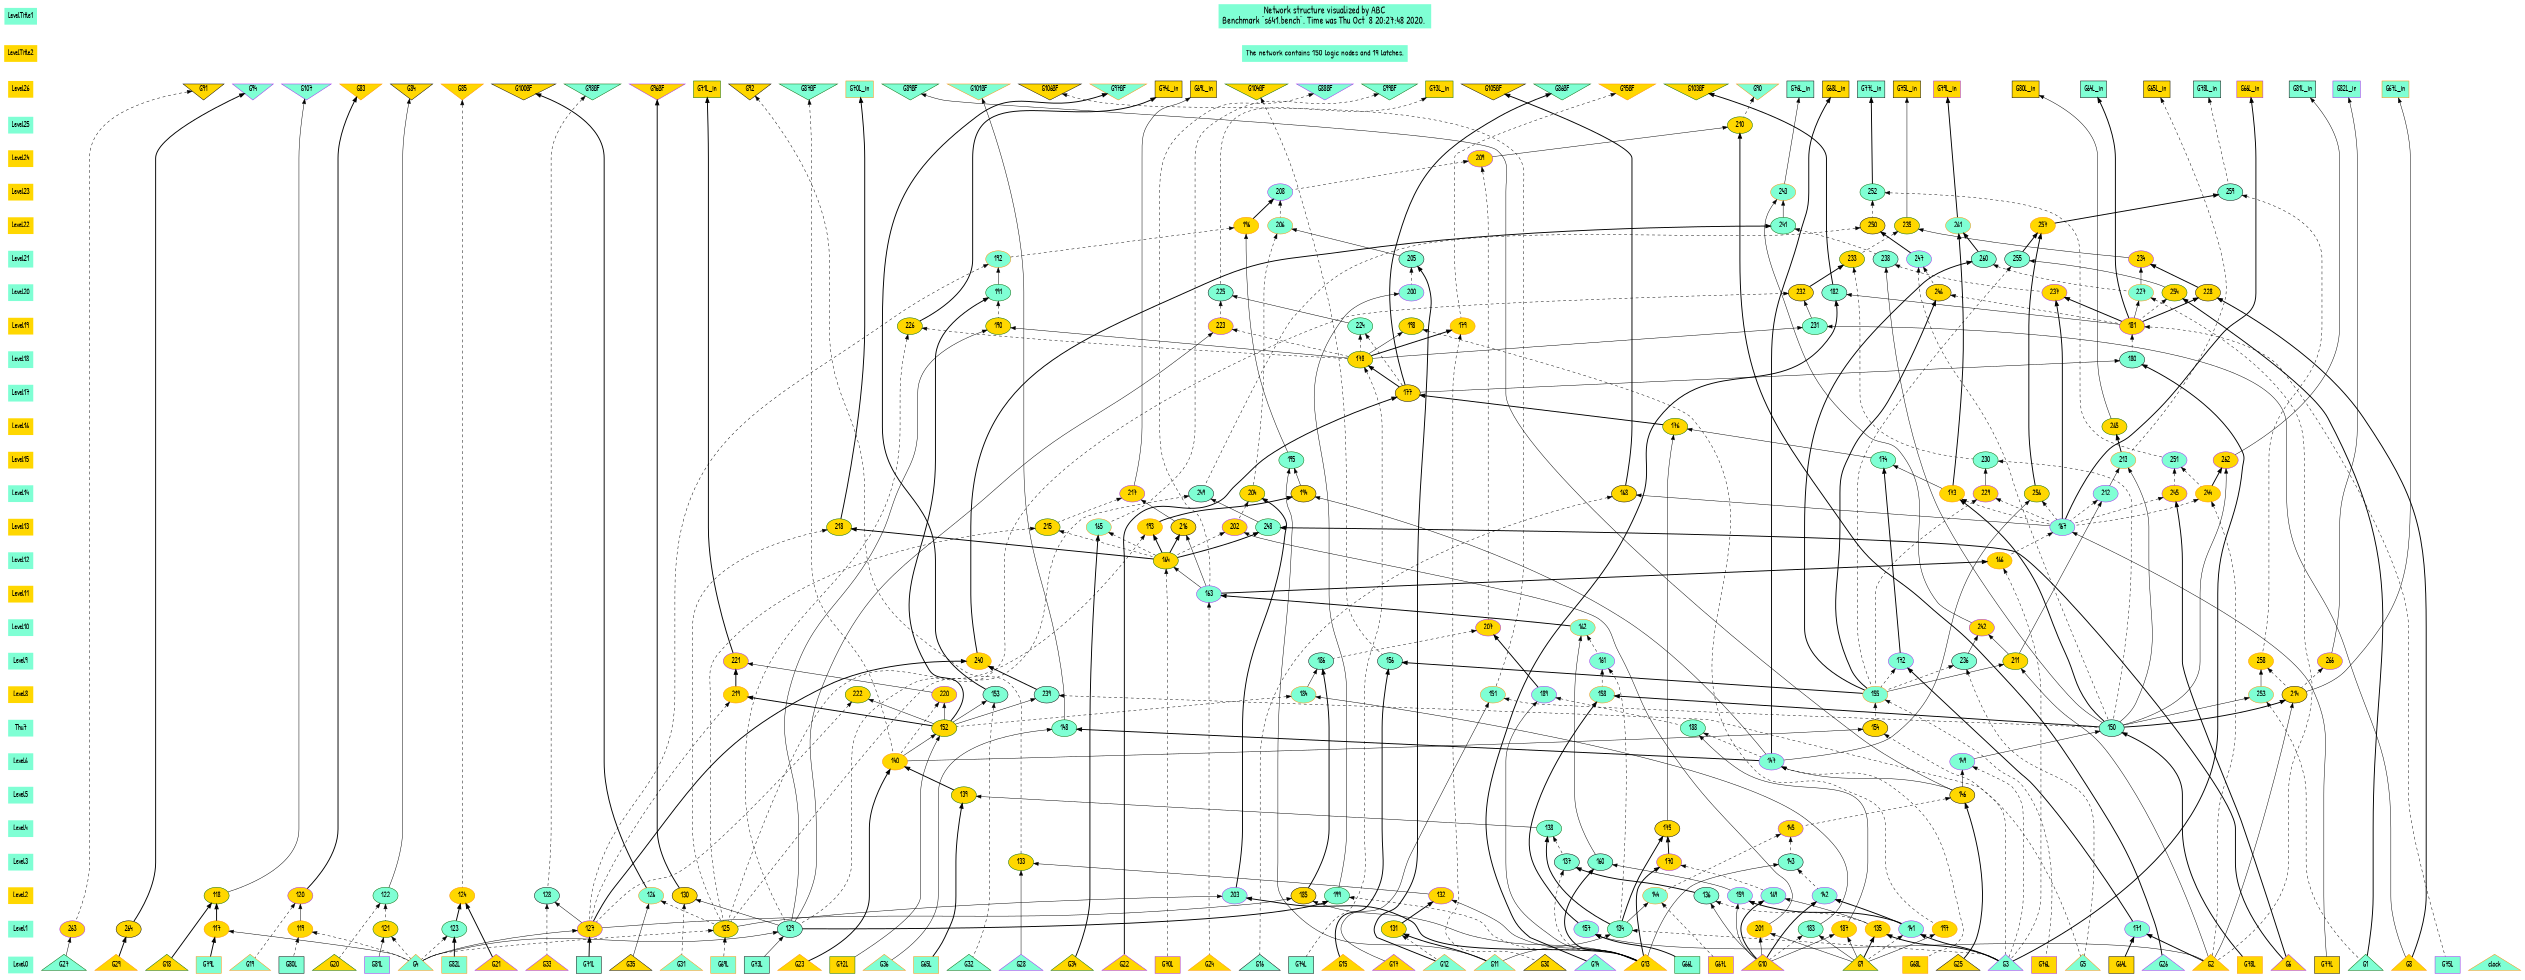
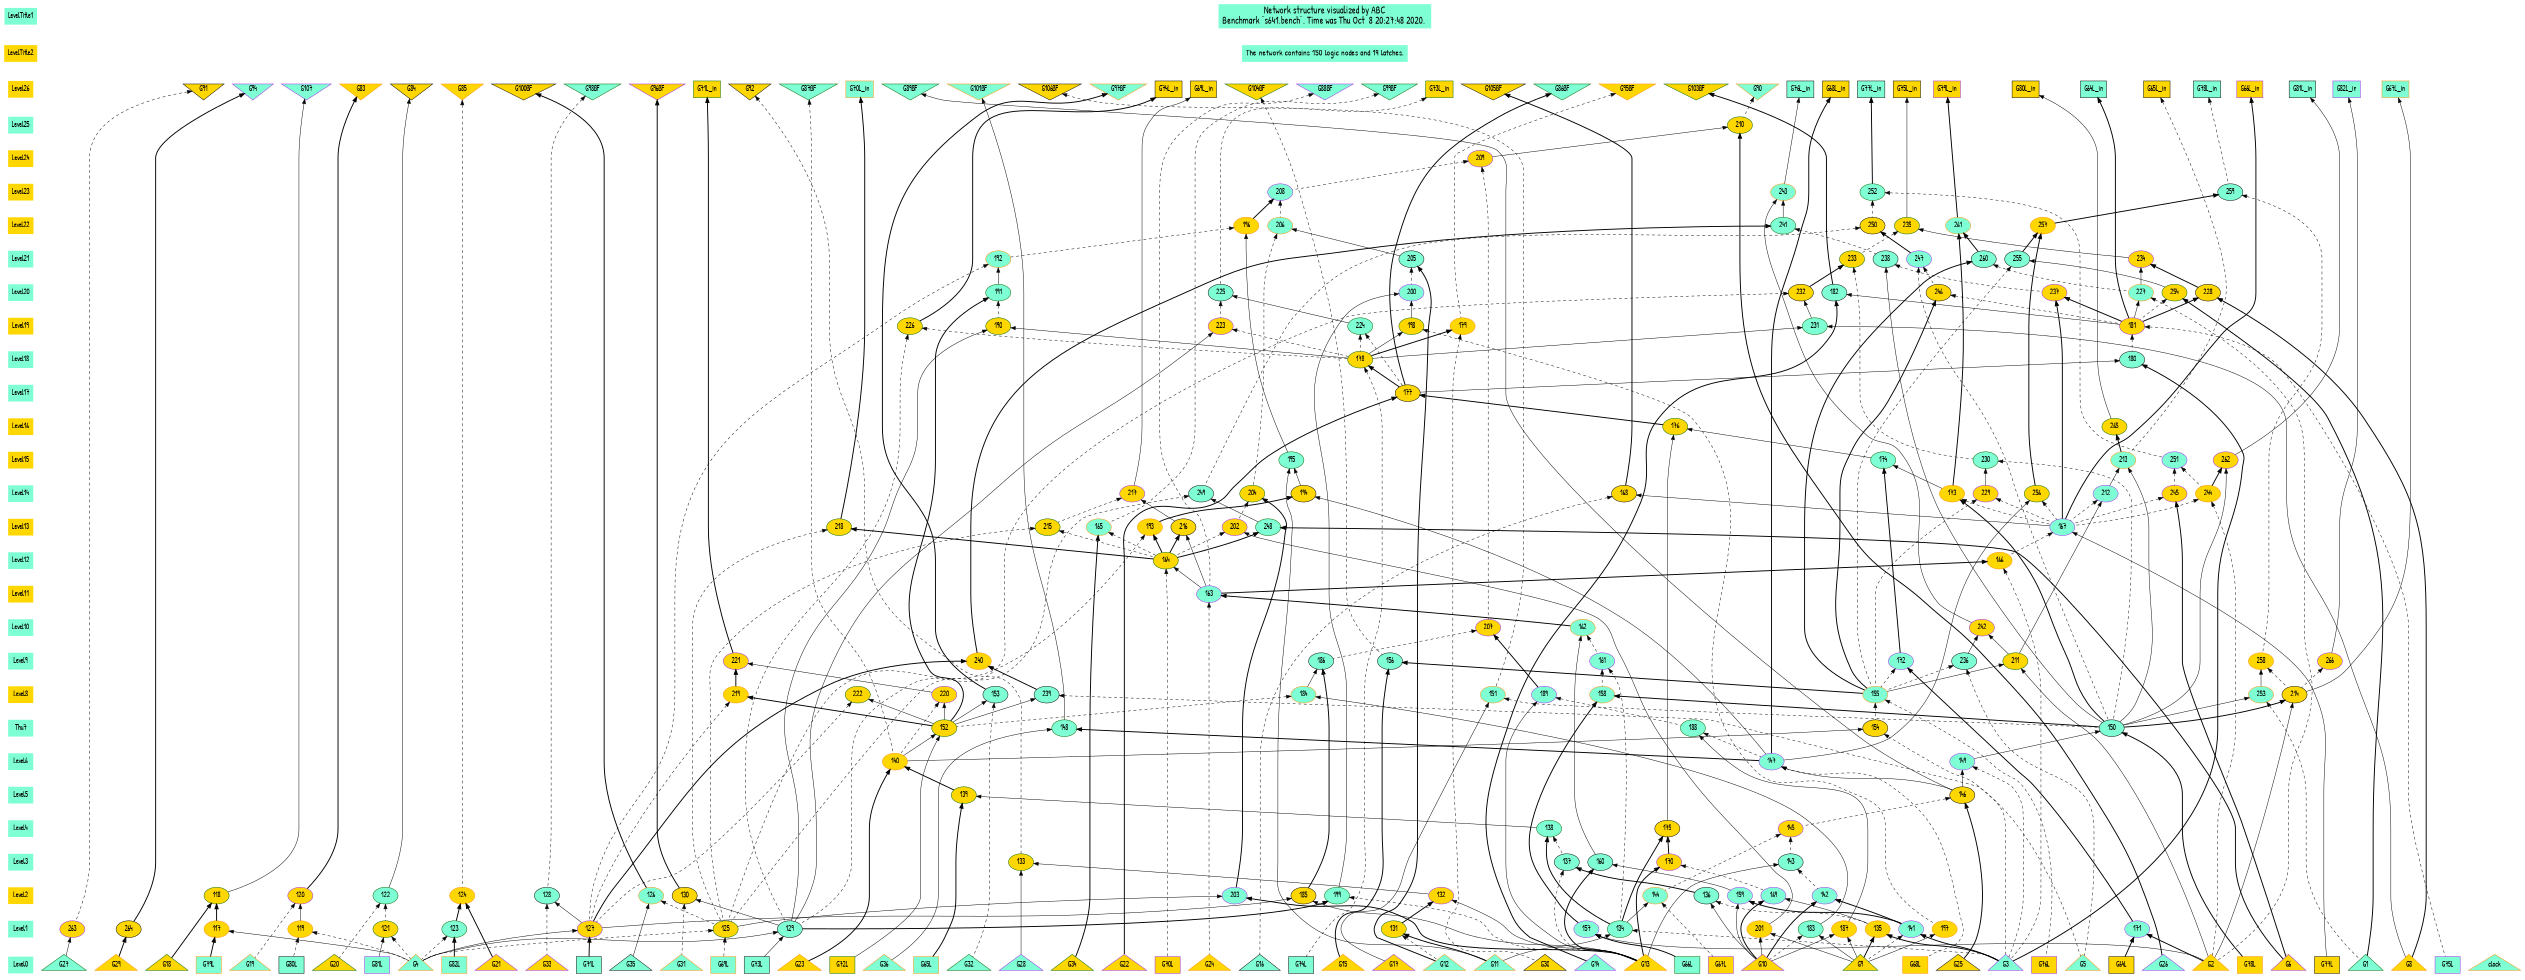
edge "198" -> "200": added
node "G35": fillcolor gold -> aquamarine
